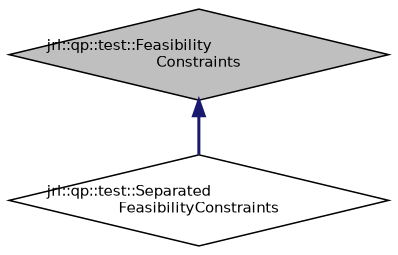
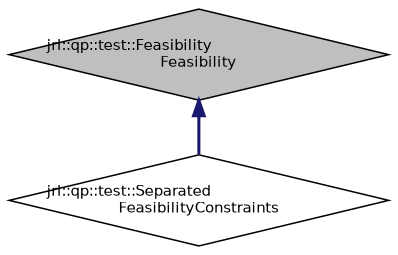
node "jrl::qp::test::Feasibility Constraints": label "jrl::qp::test::Feasibility Constraints" -> "jrl::qp::test::Feasibility Feasibility"
